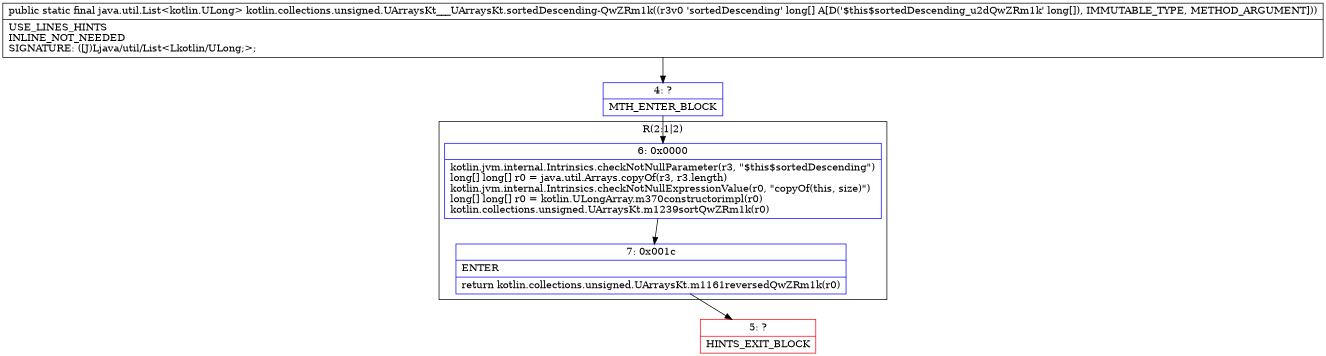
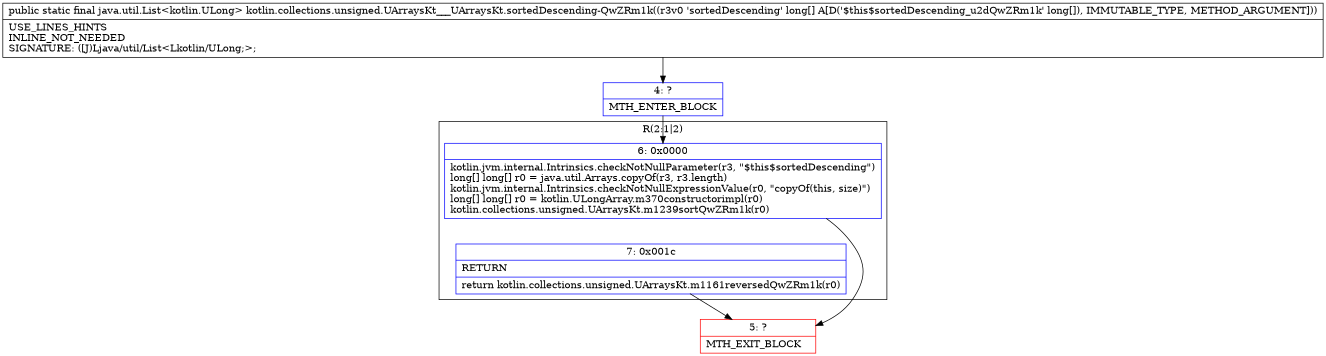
edge "6: 0x0000" -> "7: 0x001c": now "6: 0x0000" -> "5: ?"
node "7: 0x001c": text "ENTER" -> "RETURN"
node "5: ?": text "HINTS_EXIT_BLOCK" -> "MTH_EXIT_BLOCK"
